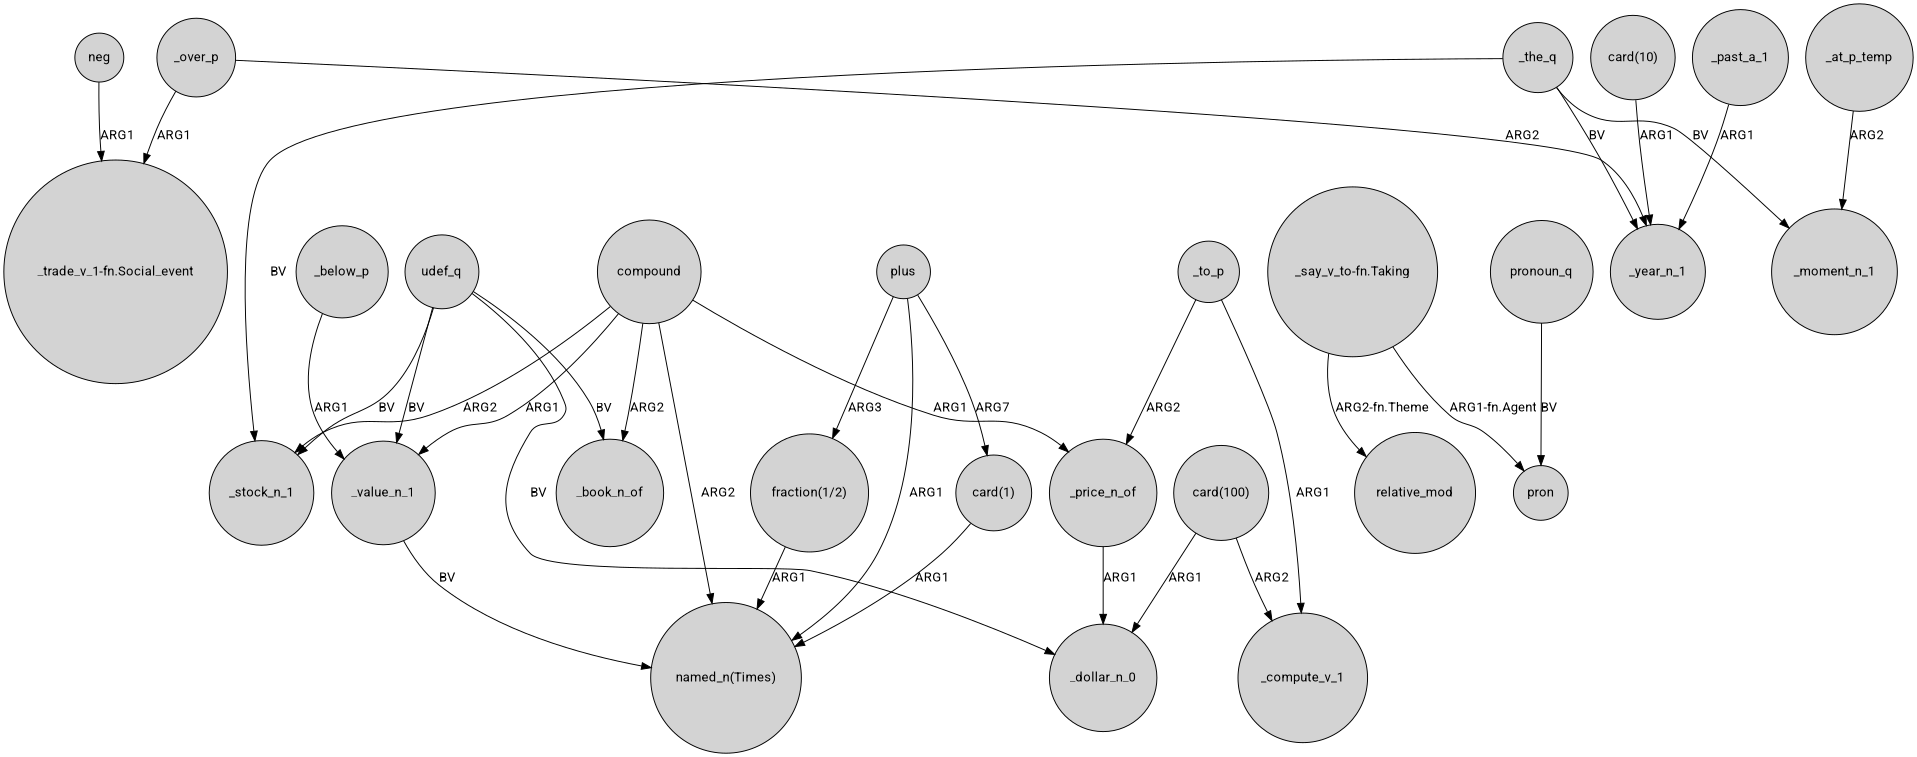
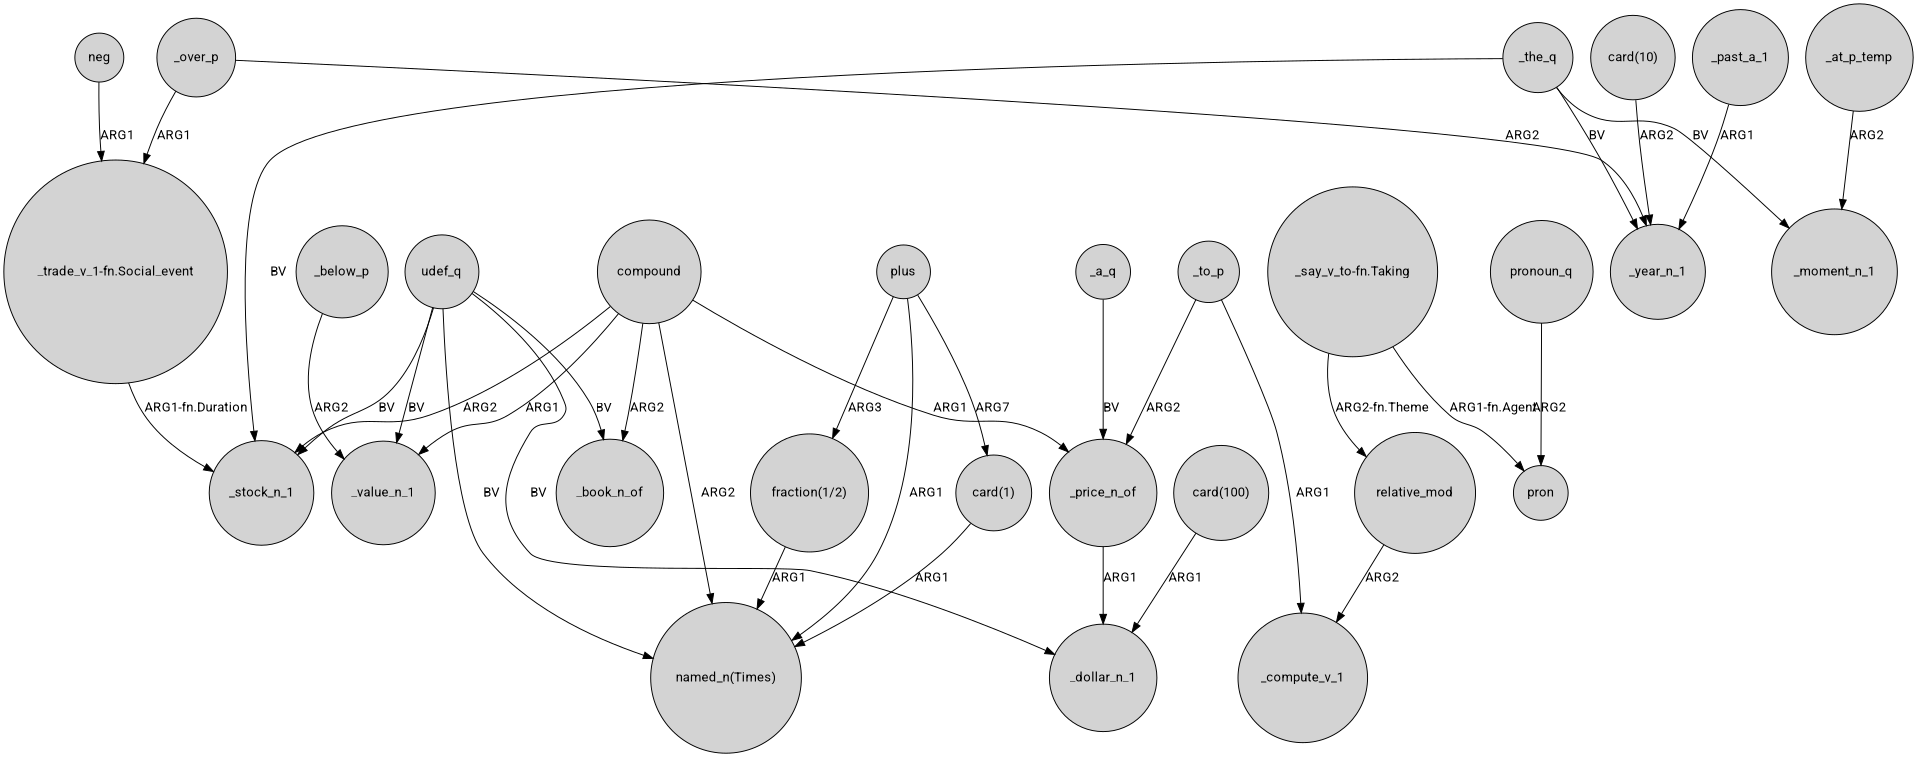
edge "card(10)" -> "_year_n_1": label "ARG1" -> "ARG2"
node "_a_q": added
edge "_below_p" -> "_value_n_1": label "ARG1" -> "ARG2"
edge "pronoun_q" -> "pron": label "BV" -> "ARG2"
edge "_trade_v_1-fn.Social_event" -> "_stock_n_1": added, label "ARG1-fn.Duration"
edge "card(100)" -> "_compute_v_1": now "relative_mod" -> "_compute_v_1"
edge "_value_n_1" -> "named_n(Times)": now "udef_q" -> "named_n(Times)"
node "_dollar_n_0": label "_dollar_n_0" -> "_dollar_n_1"
